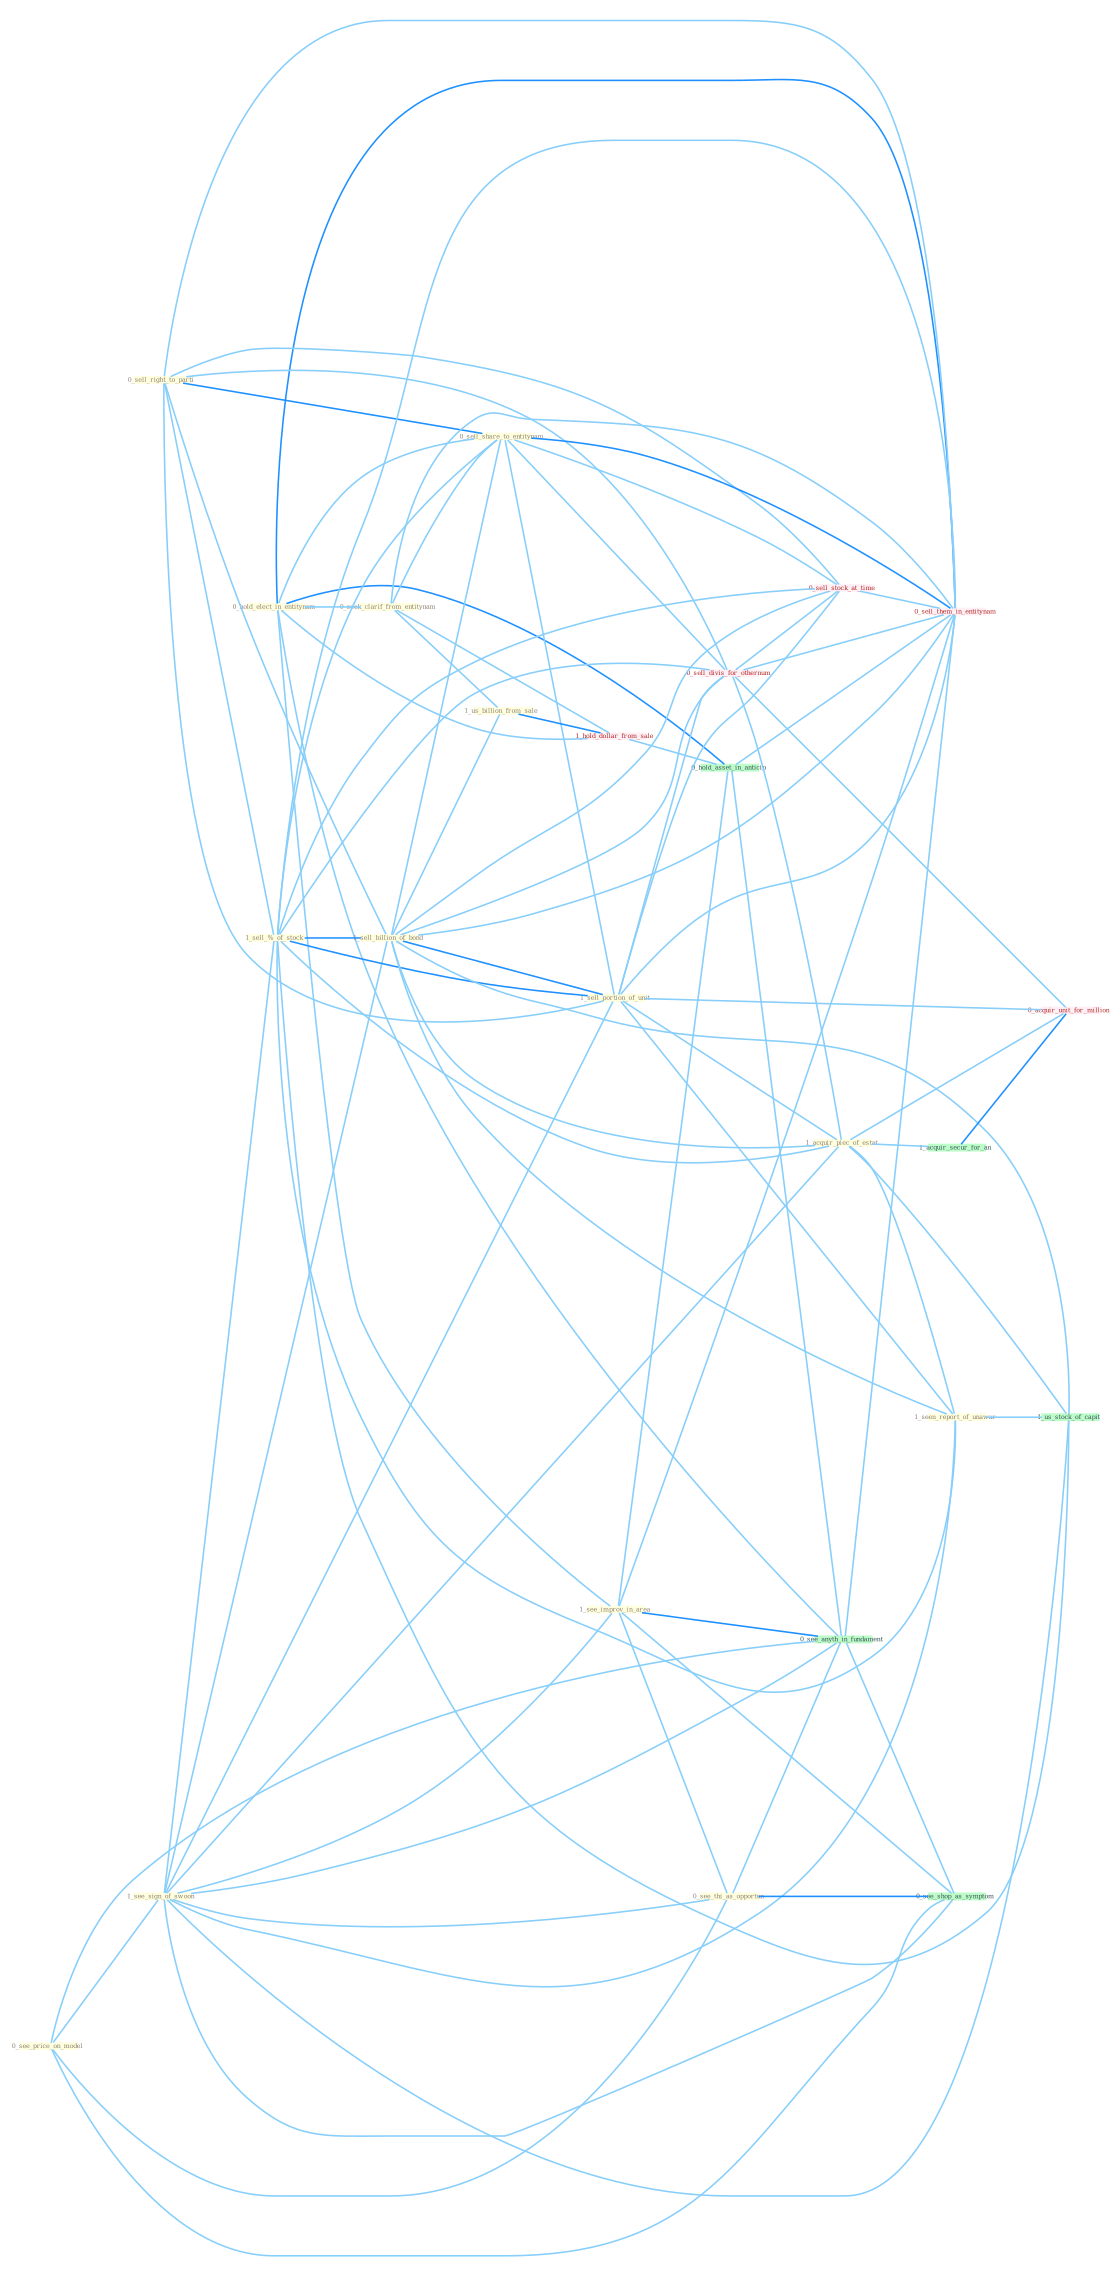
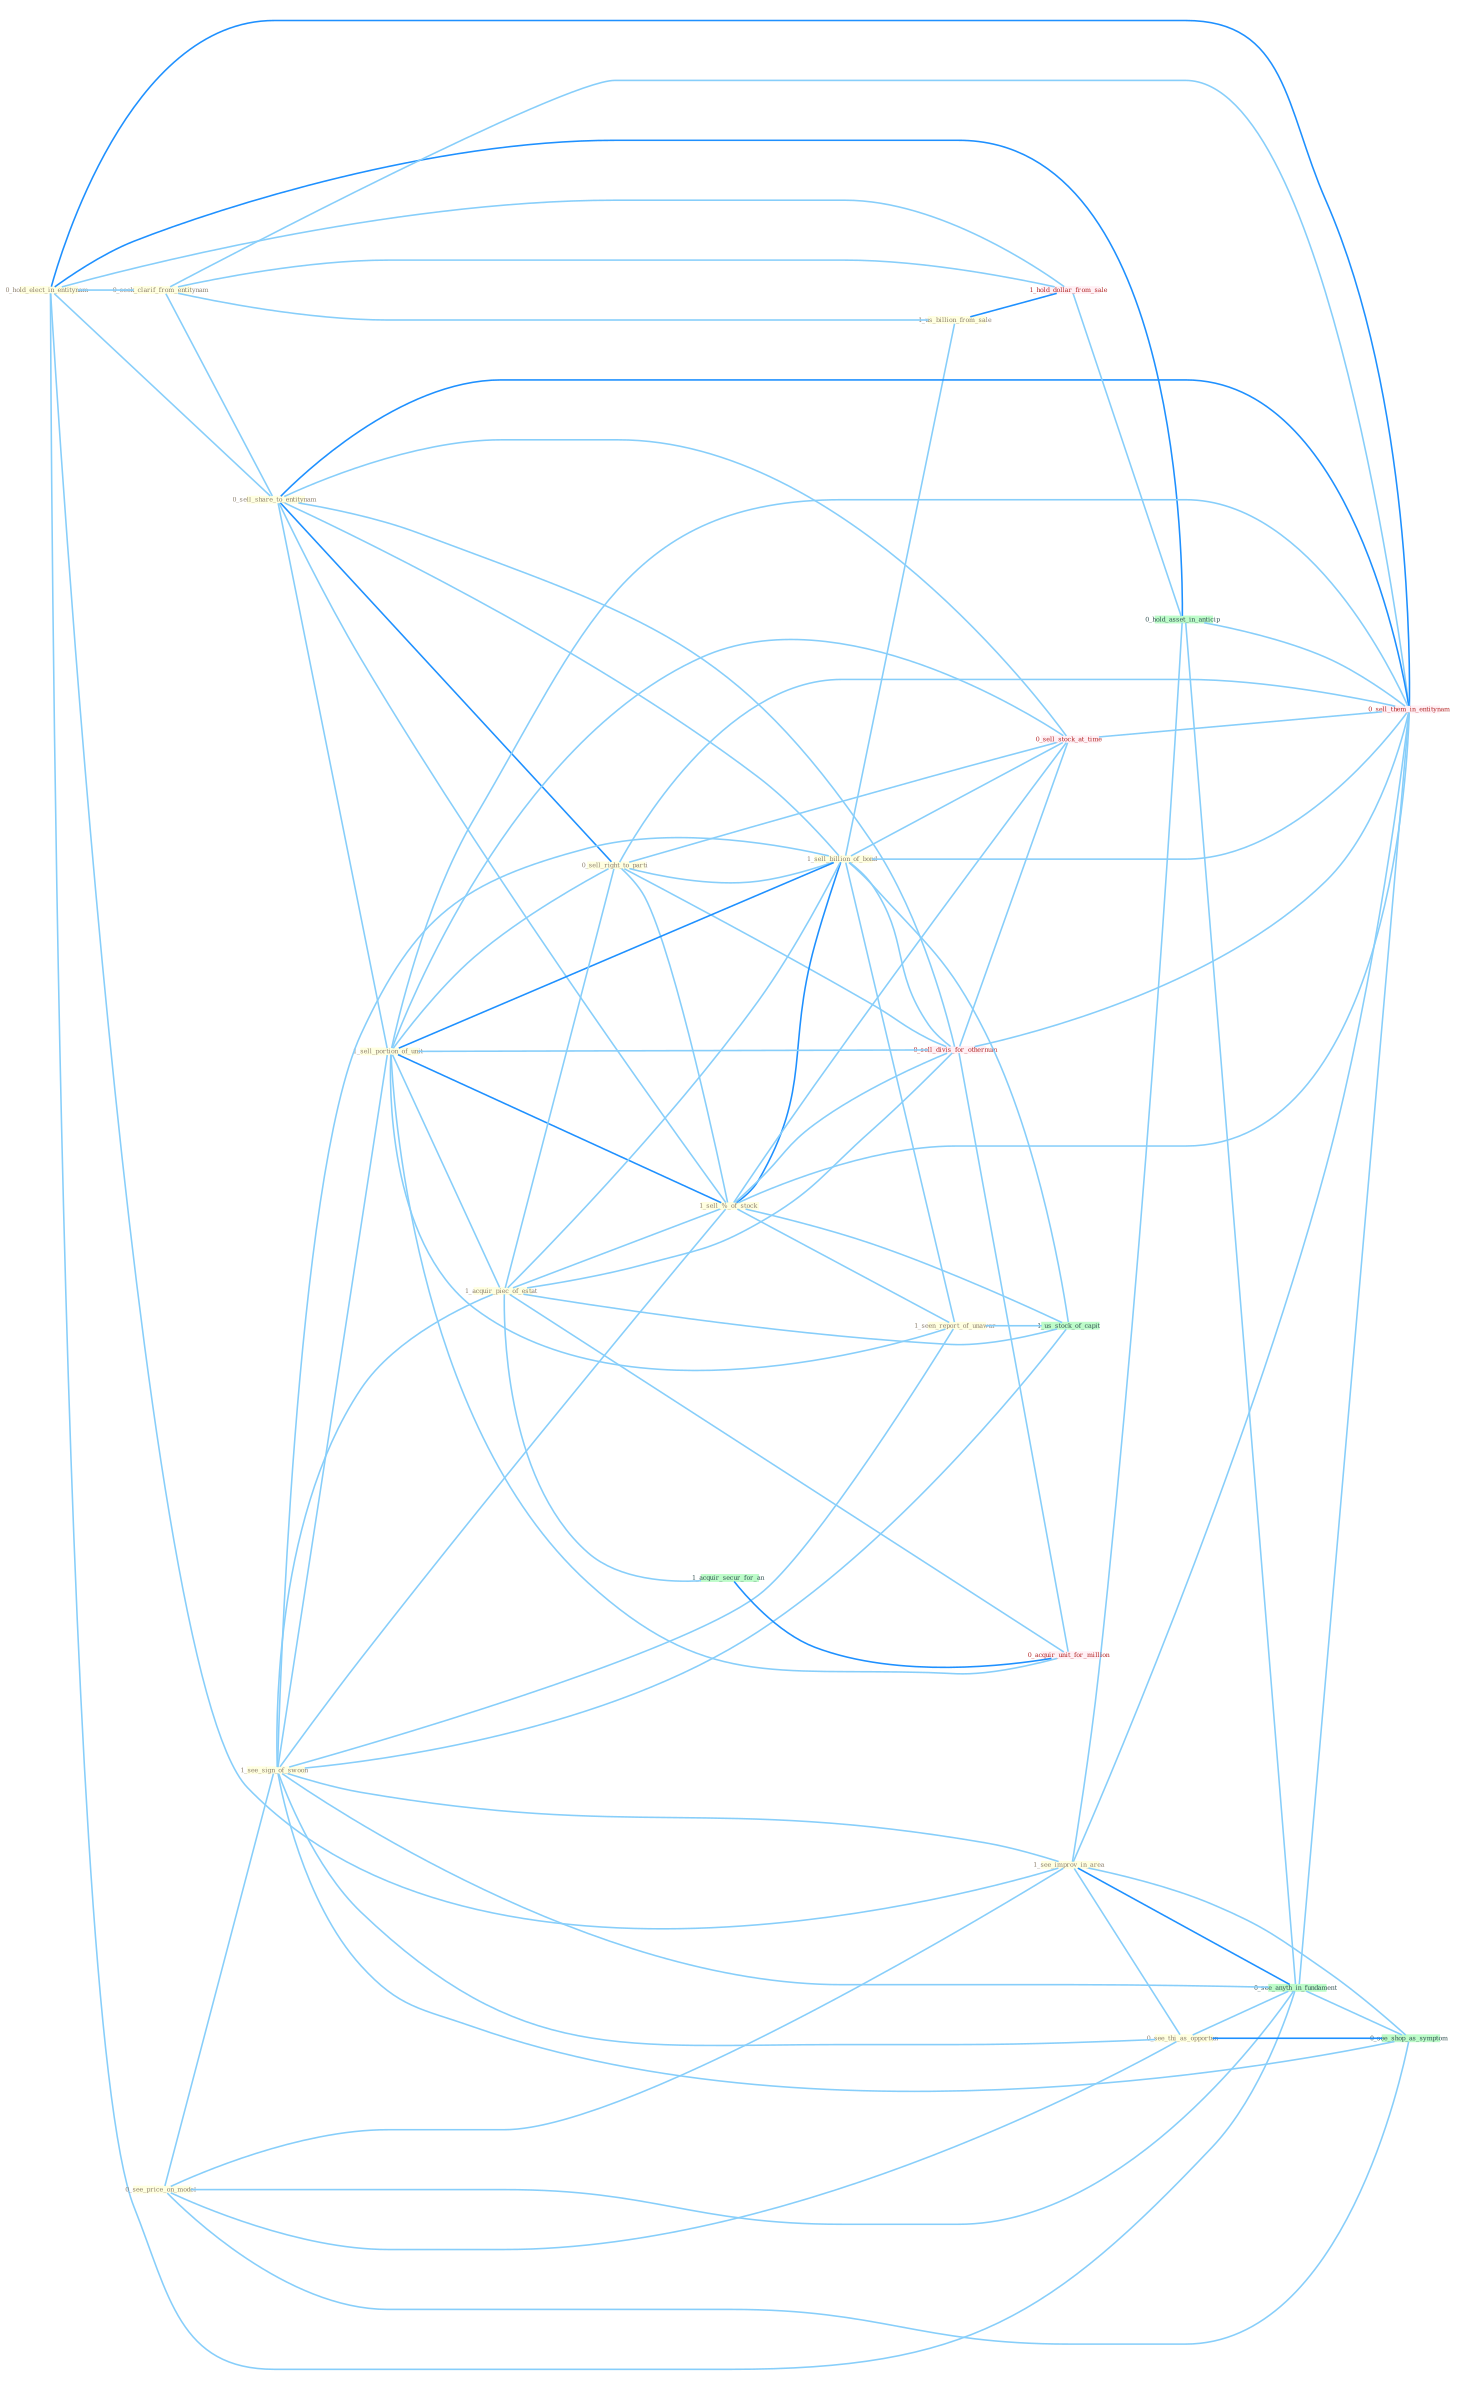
edge "1_acquir_piec_of_estat" -- "1_seen_report_of_unawar": now "1_acquir_piec_of_estat" -- "0_sell_right_to_parti"
edge "1_see_improv_in_area" -- "0_see_price_on_model": added
